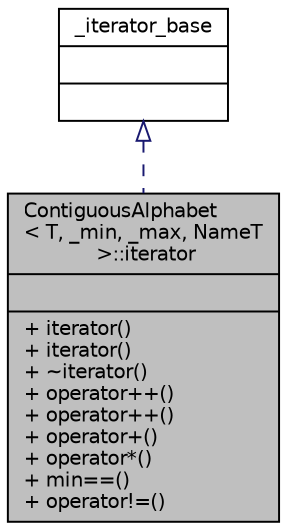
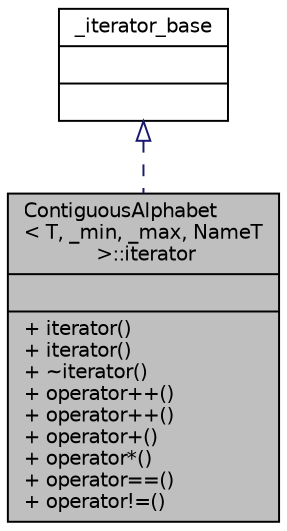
node "ContiguousAlphabet": text "+ min==()" -> "+ operator==()"
